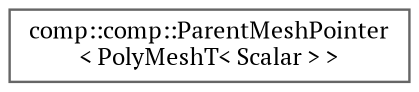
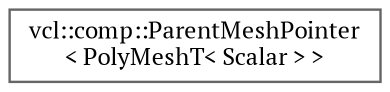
node "comp::comp::ParentMeshPointer < PolyMeshT< Scalar > >": label "comp::comp::ParentMeshPointer < PolyMeshT< Scalar > >" -> "vcl::comp::ParentMeshPointer < PolyMeshT< Scalar > >"
